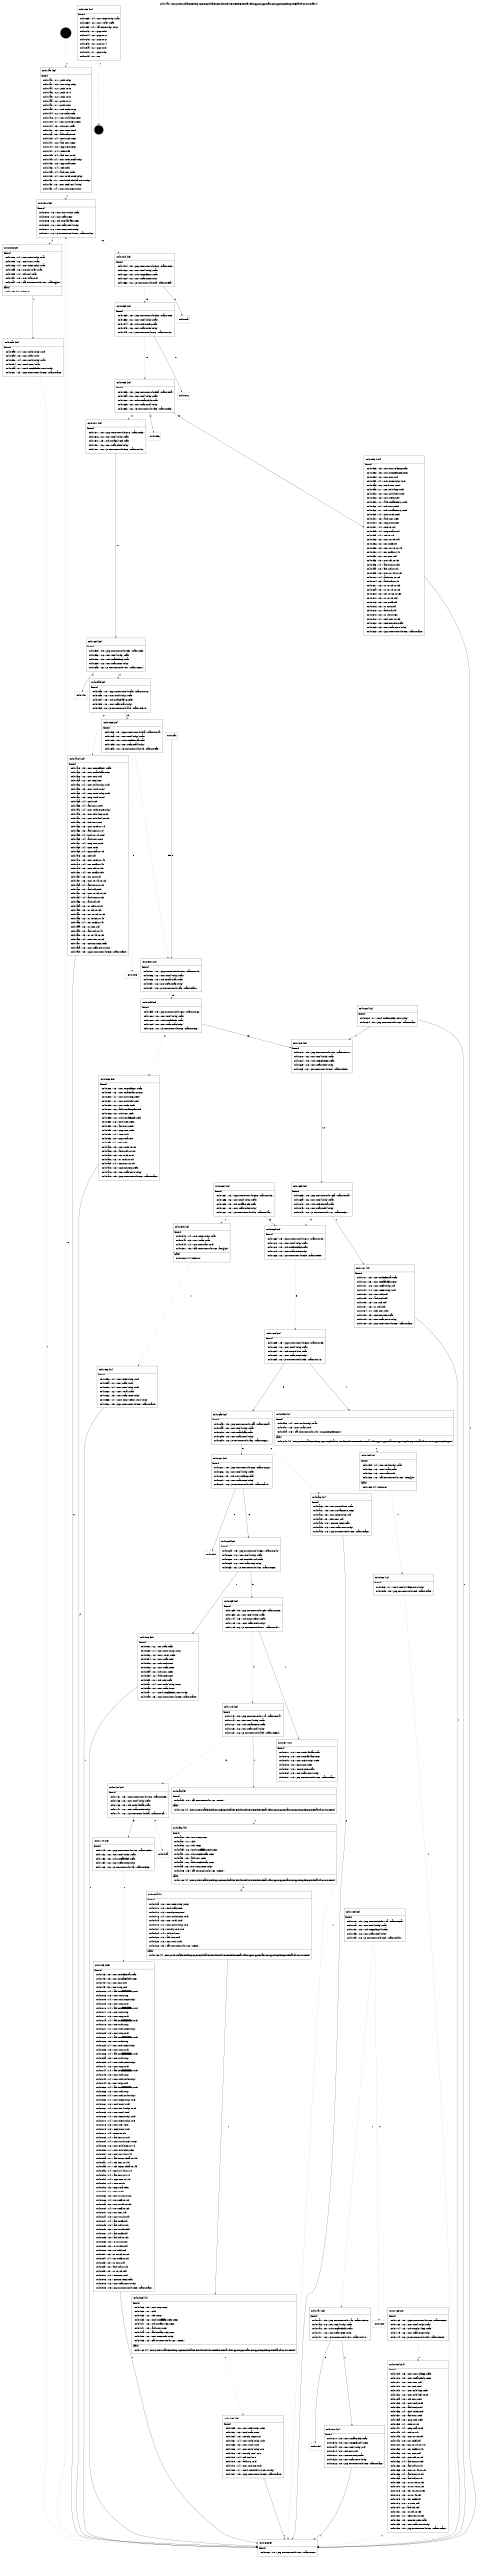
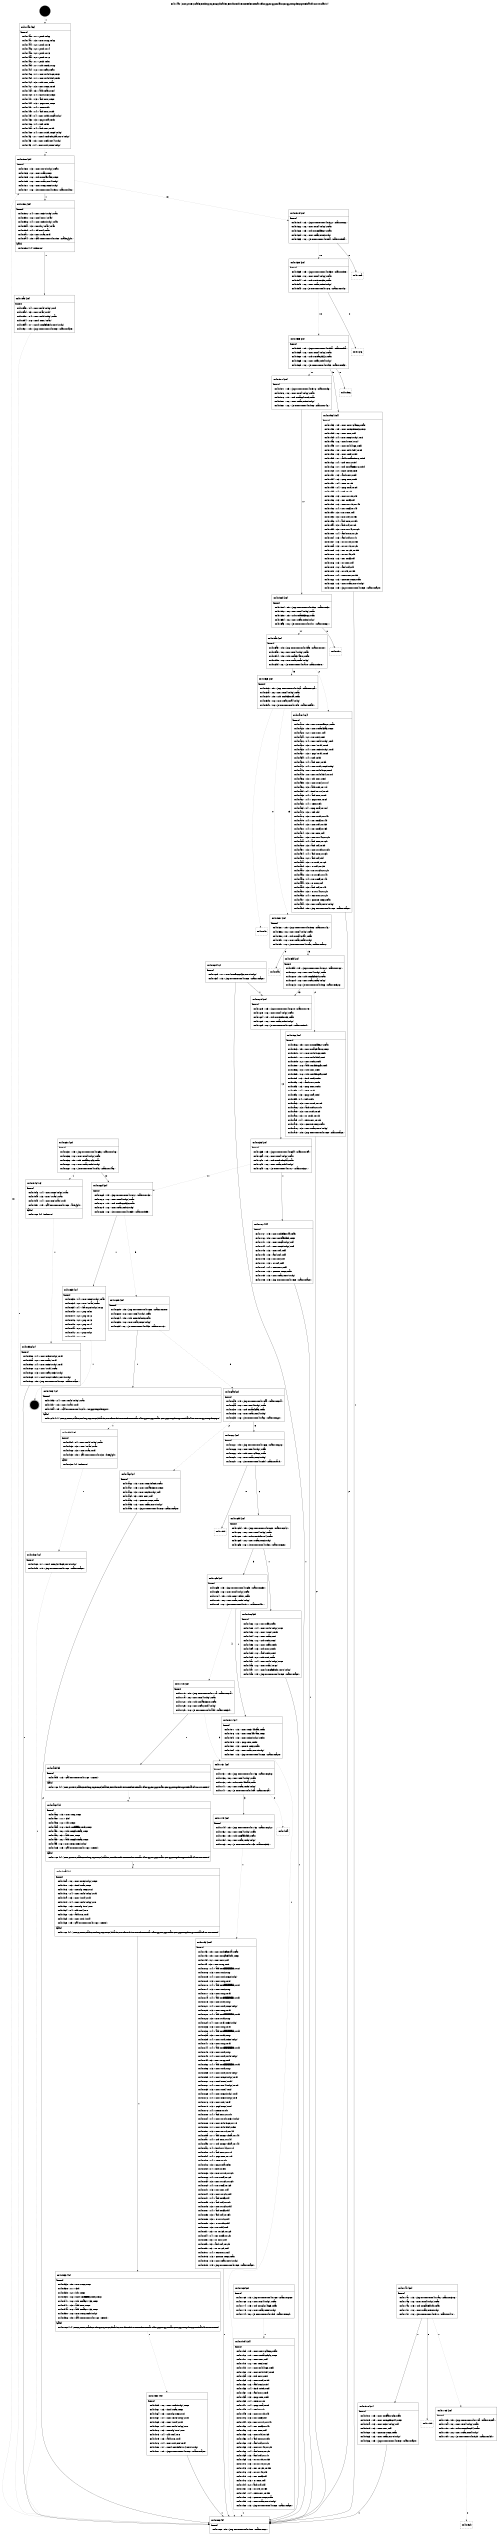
edge "0x401eac" -> "0x4015e1 [28]": reversed
edge "0x4015c5 [28]" -> "0x4015e1 [28]": label " 55" -> " 15"
edge "0x40166d [28]" -> "0x401e39 [21]": added, label "1"
edge "0x401689 [28]" -> "0x4016a5 [28]": style solid -> dotted
edge "0x401785 [28]" -> "0x4017a1 [28]": reversed
